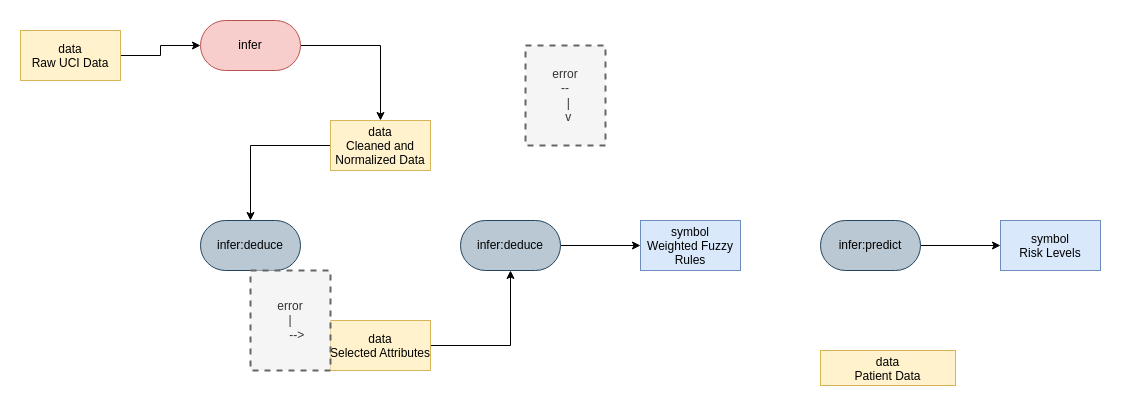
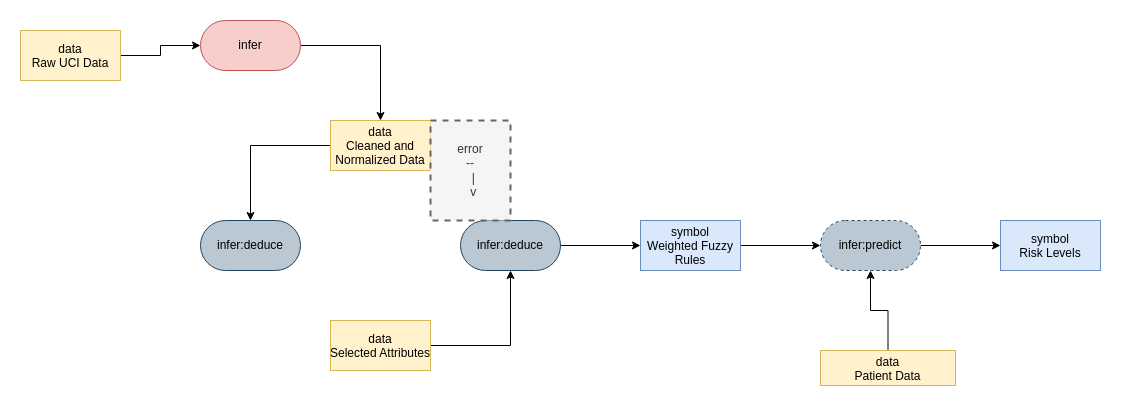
node "error -- | v": moved (566, 96) -> (471, 171)
edge "symbol Weighted Fuzzy Rules" -> "infer:predict": added
node "infer:predict": style solid -> dashed
edge "data Patient Data" -> "infer:predict": added
node "error | -->": removed
